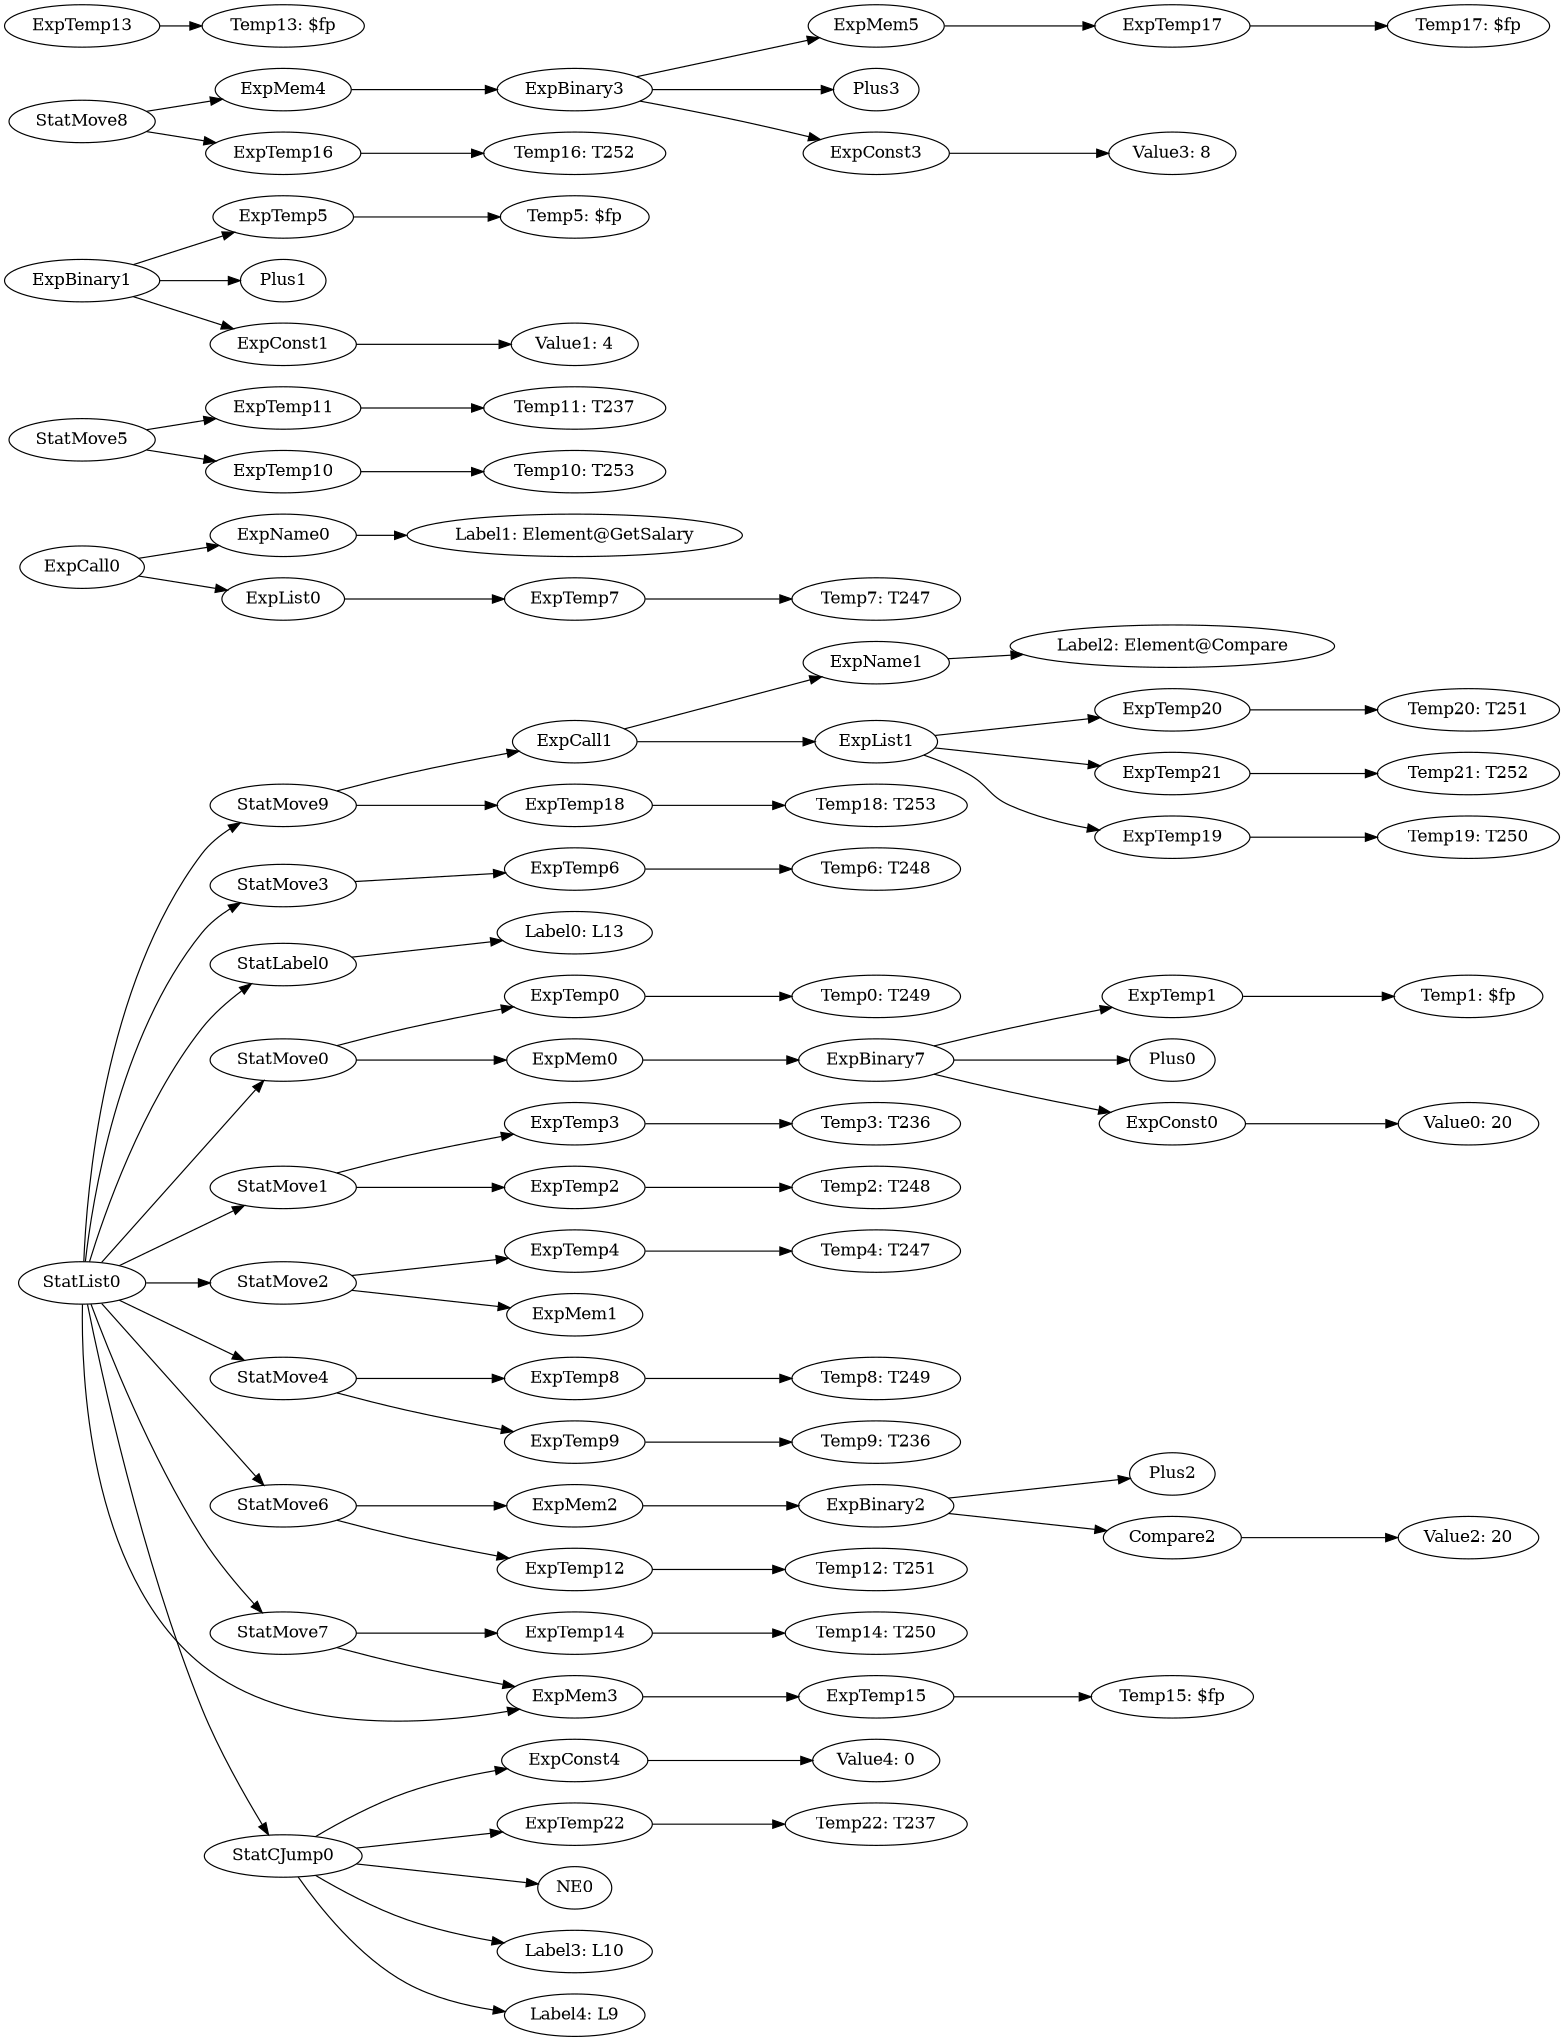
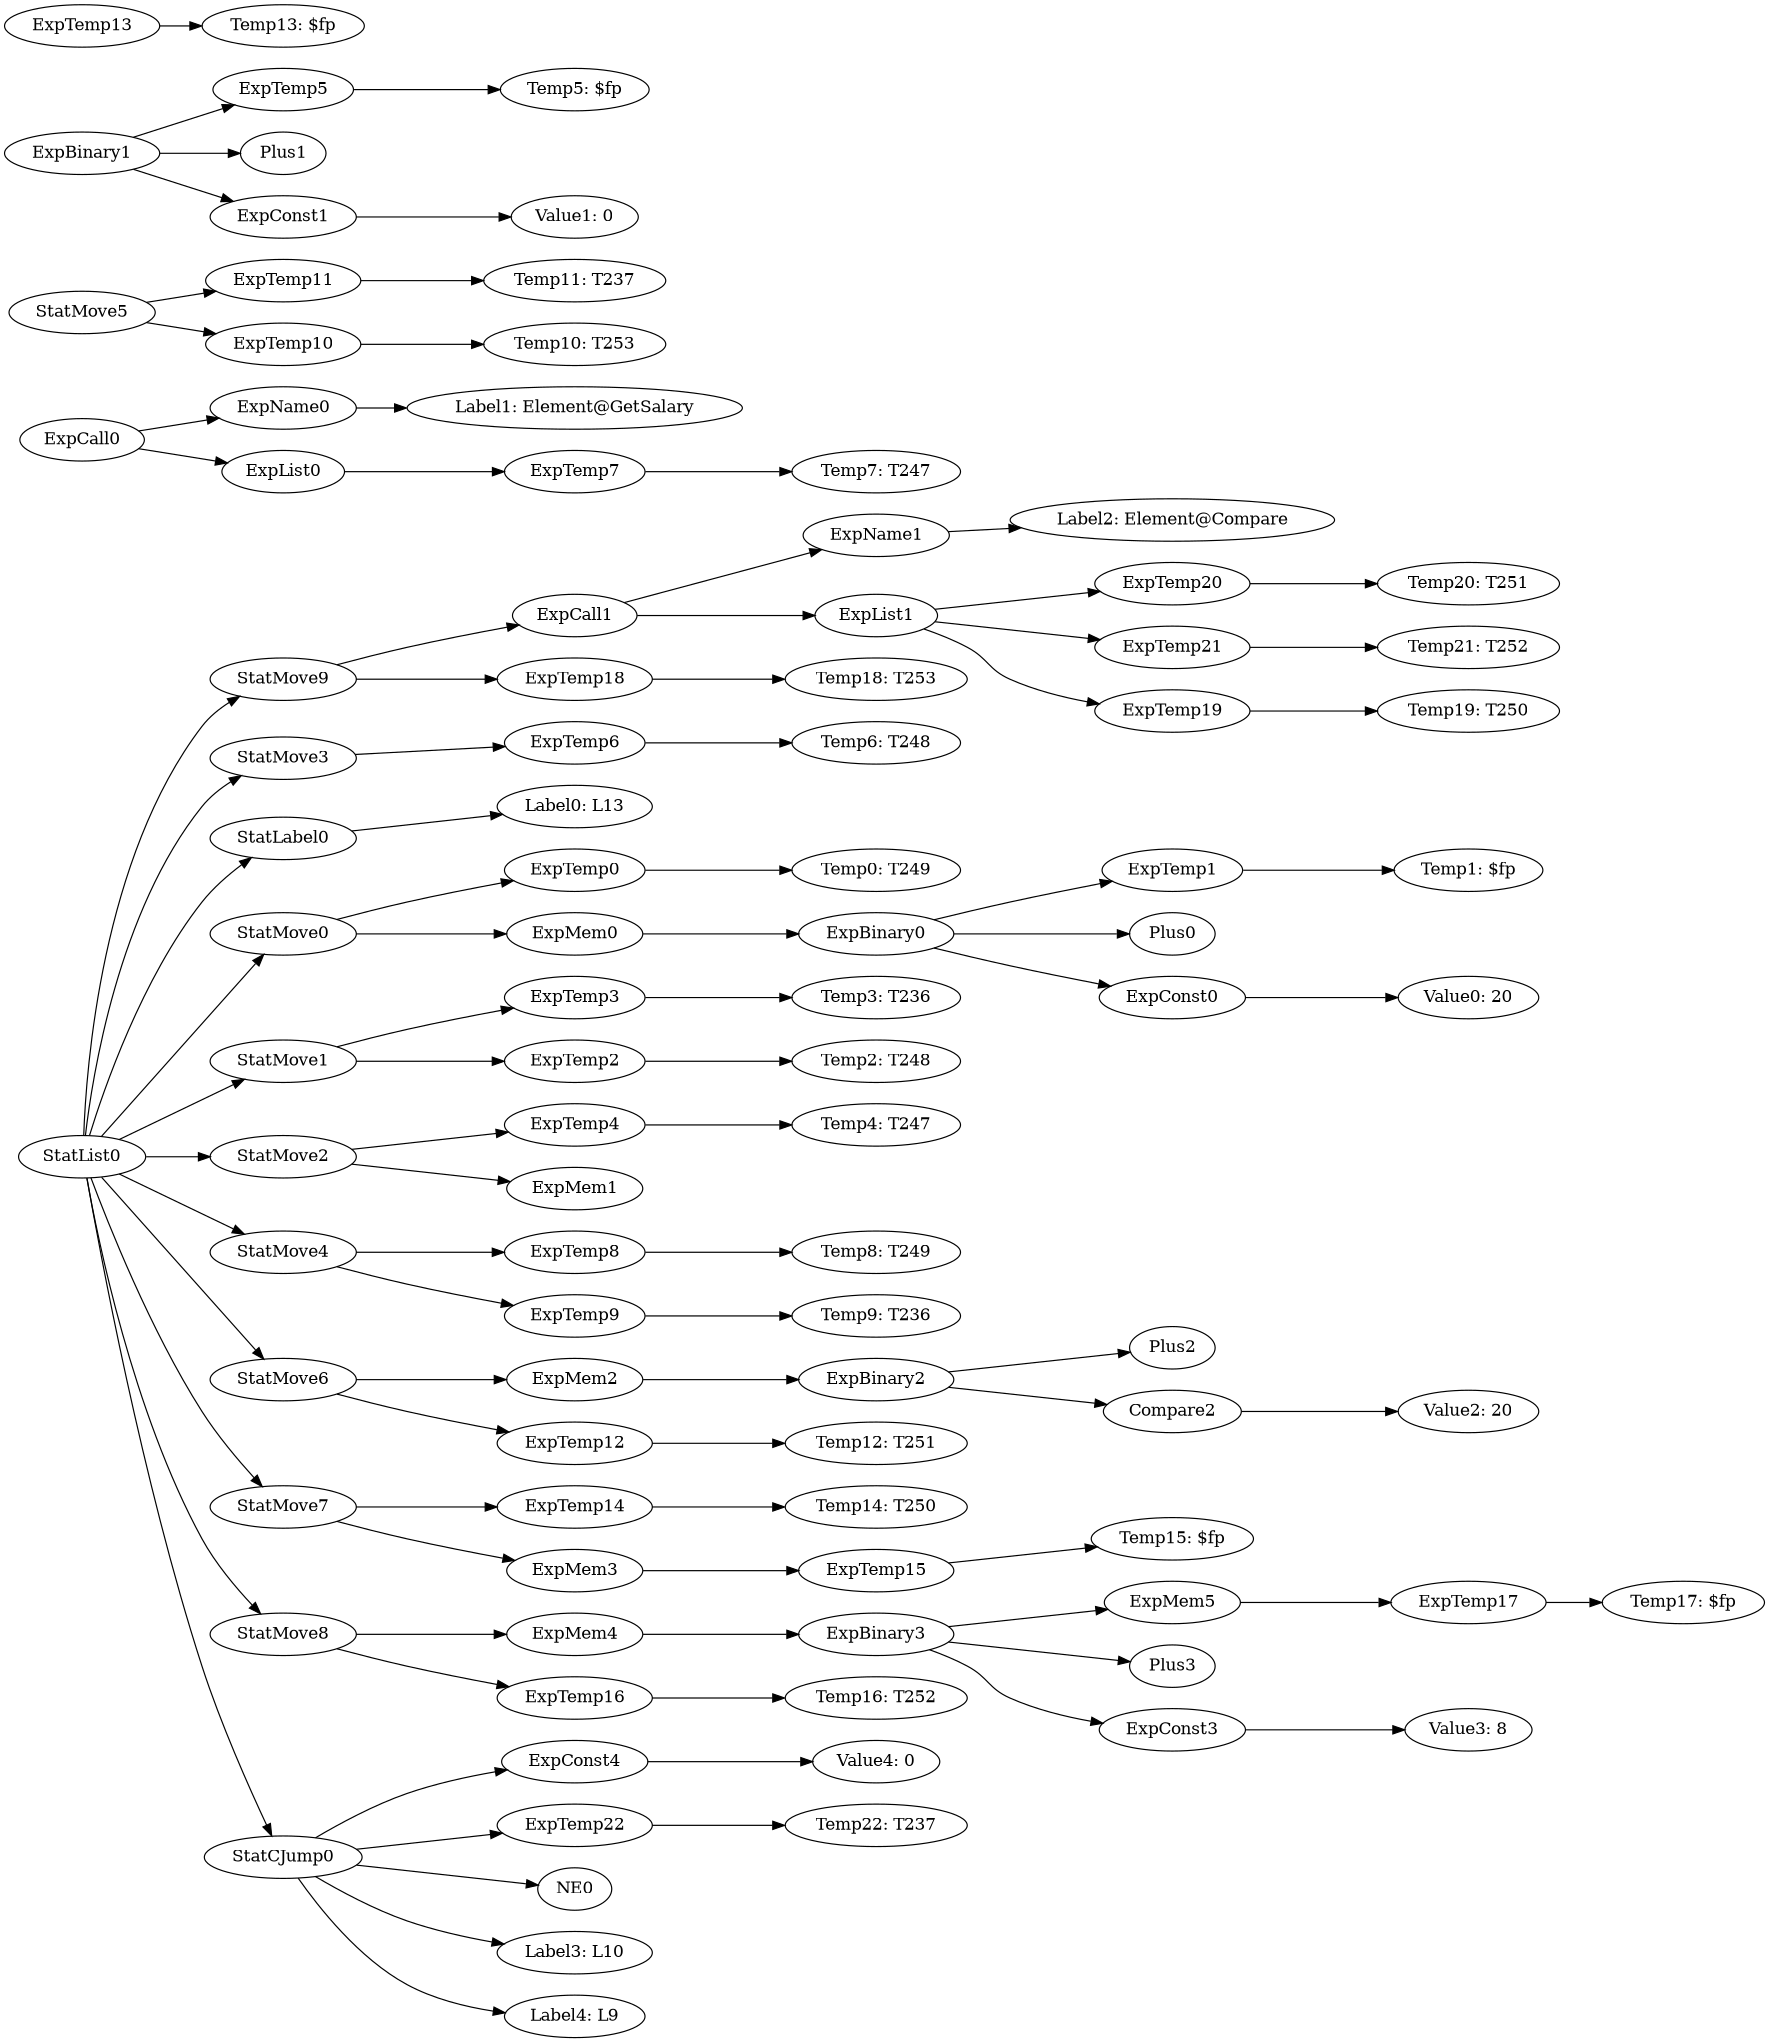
node "Value1: 4": label "Value1: 4" -> "Value1: 0"
node "ExpBinary7": label "ExpBinary7" -> "ExpBinary0"
edge "StatList0" -> "ExpMem3": now "StatList0" -> "StatMove8"
